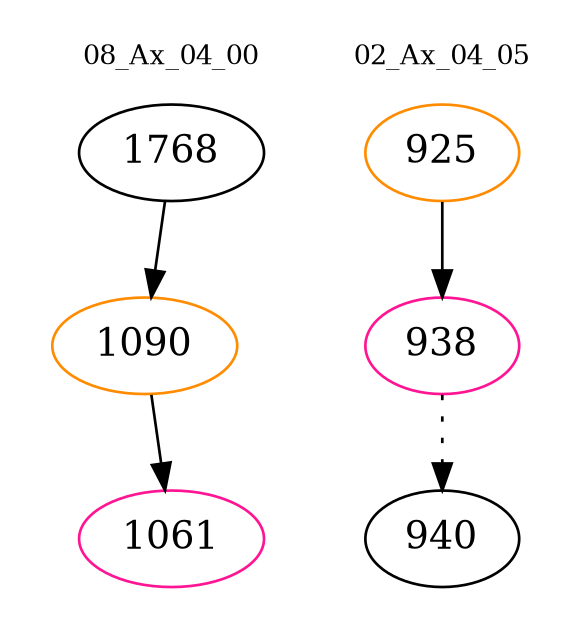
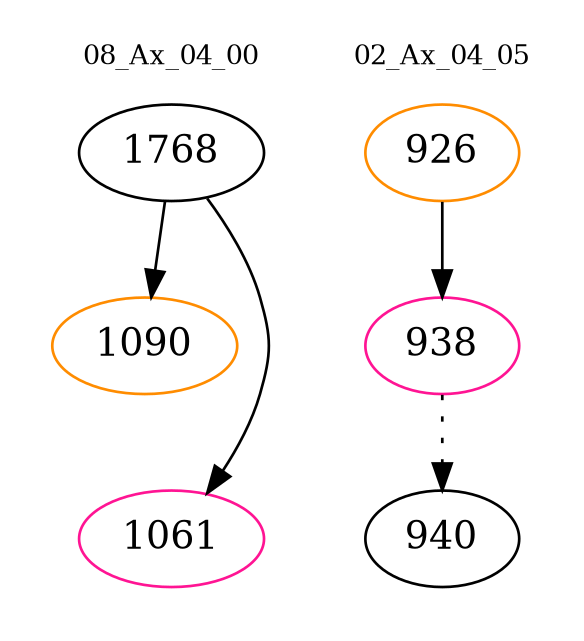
node "925": label "925" -> "926"
edge "1090" -> "1061": now "1768" -> "1061"
